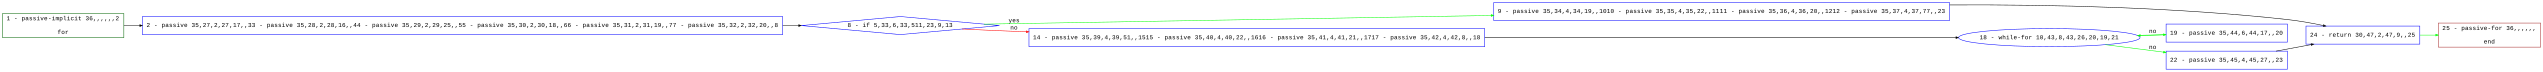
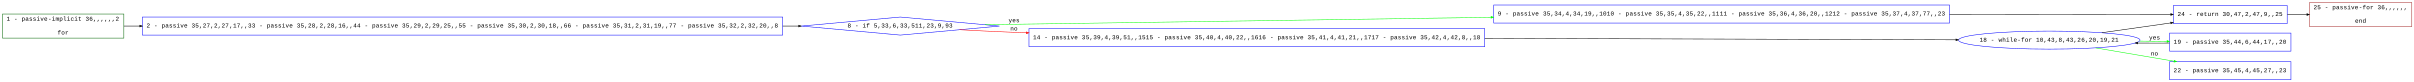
node "8 - if 5,33,6,33,511,23,9,13": label "8 - if 5,33,6,33,511,23,9,13" -> "8 - if 5,33,6,33,511,23,9,93"
edge "18 - while-for 10,43,8,43,26,20,19,21" -> "19 - passive 35,44,6,44,17,,20": label "no" -> "yes"
edge "19 - passive 35,44,6,44,17,,20" -> "18 - while-for 10,43,8,43,26,20,19,21": color #00ff00 -> #000000
edge "24 - return 30,47,2,47,9,,25" -> "25 - passive-for 36,,,,,, end": color #00ff00 -> #000000
edge "22 - passive 35,45,4,45,27,,23" -> "24 - return 30,47,2,47,9,,25": now "18 - while-for 10,43,8,43,26,20,19,21" -> "24 - return 30,47,2,47,9,,25"
